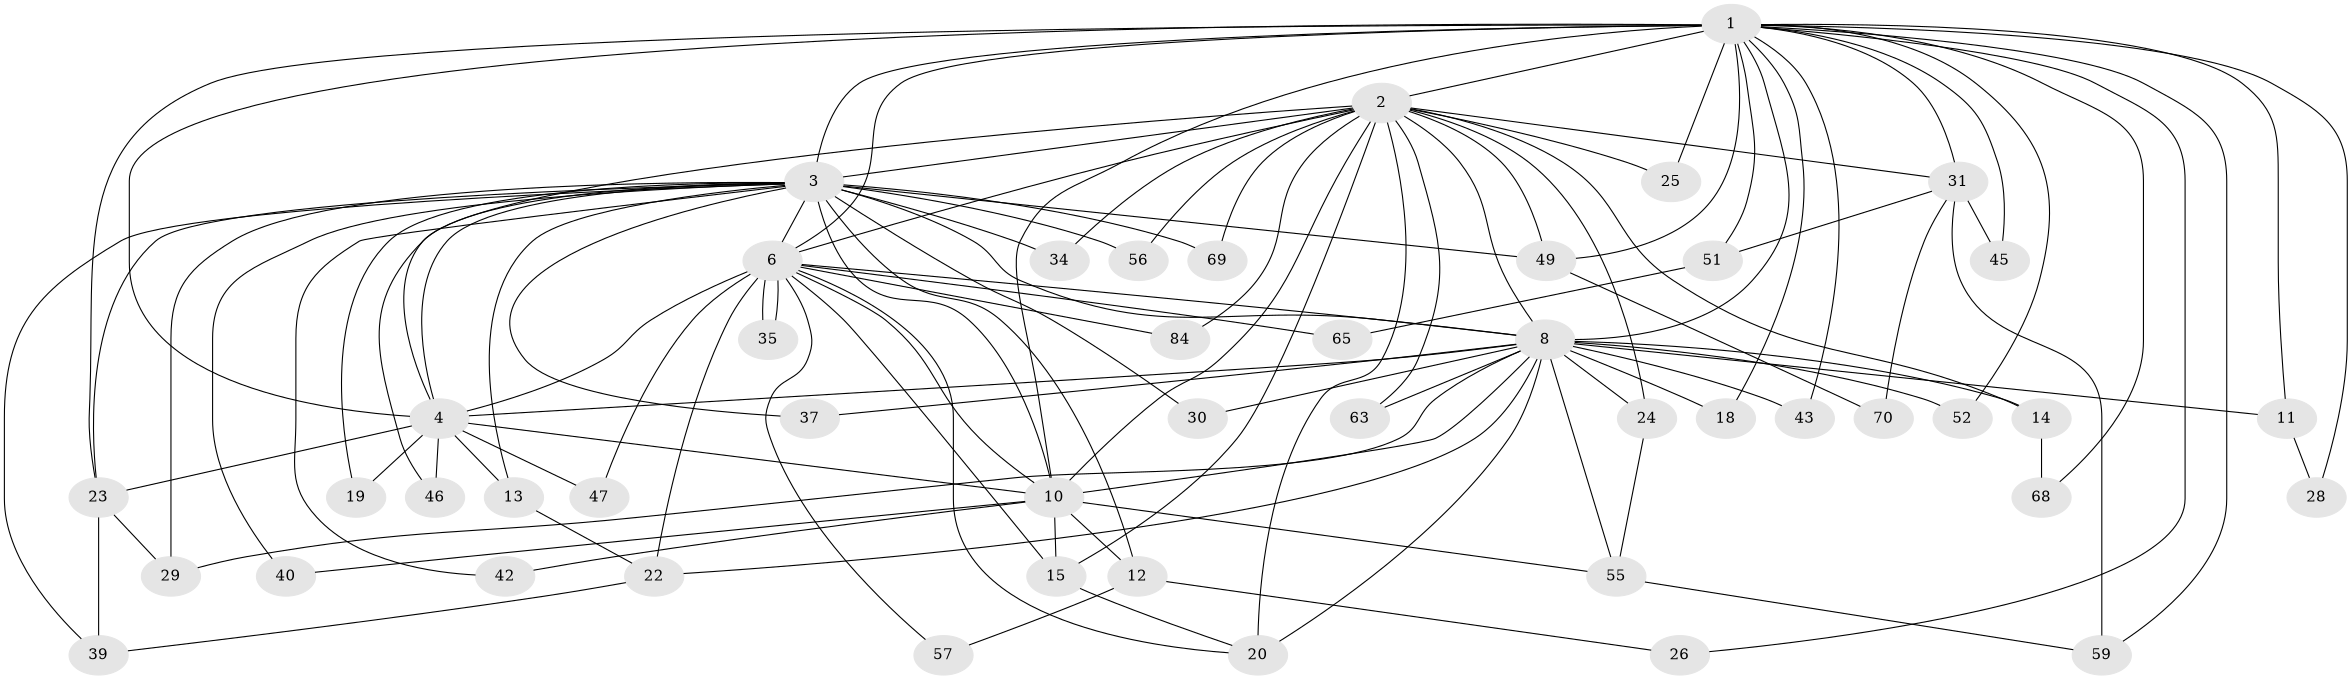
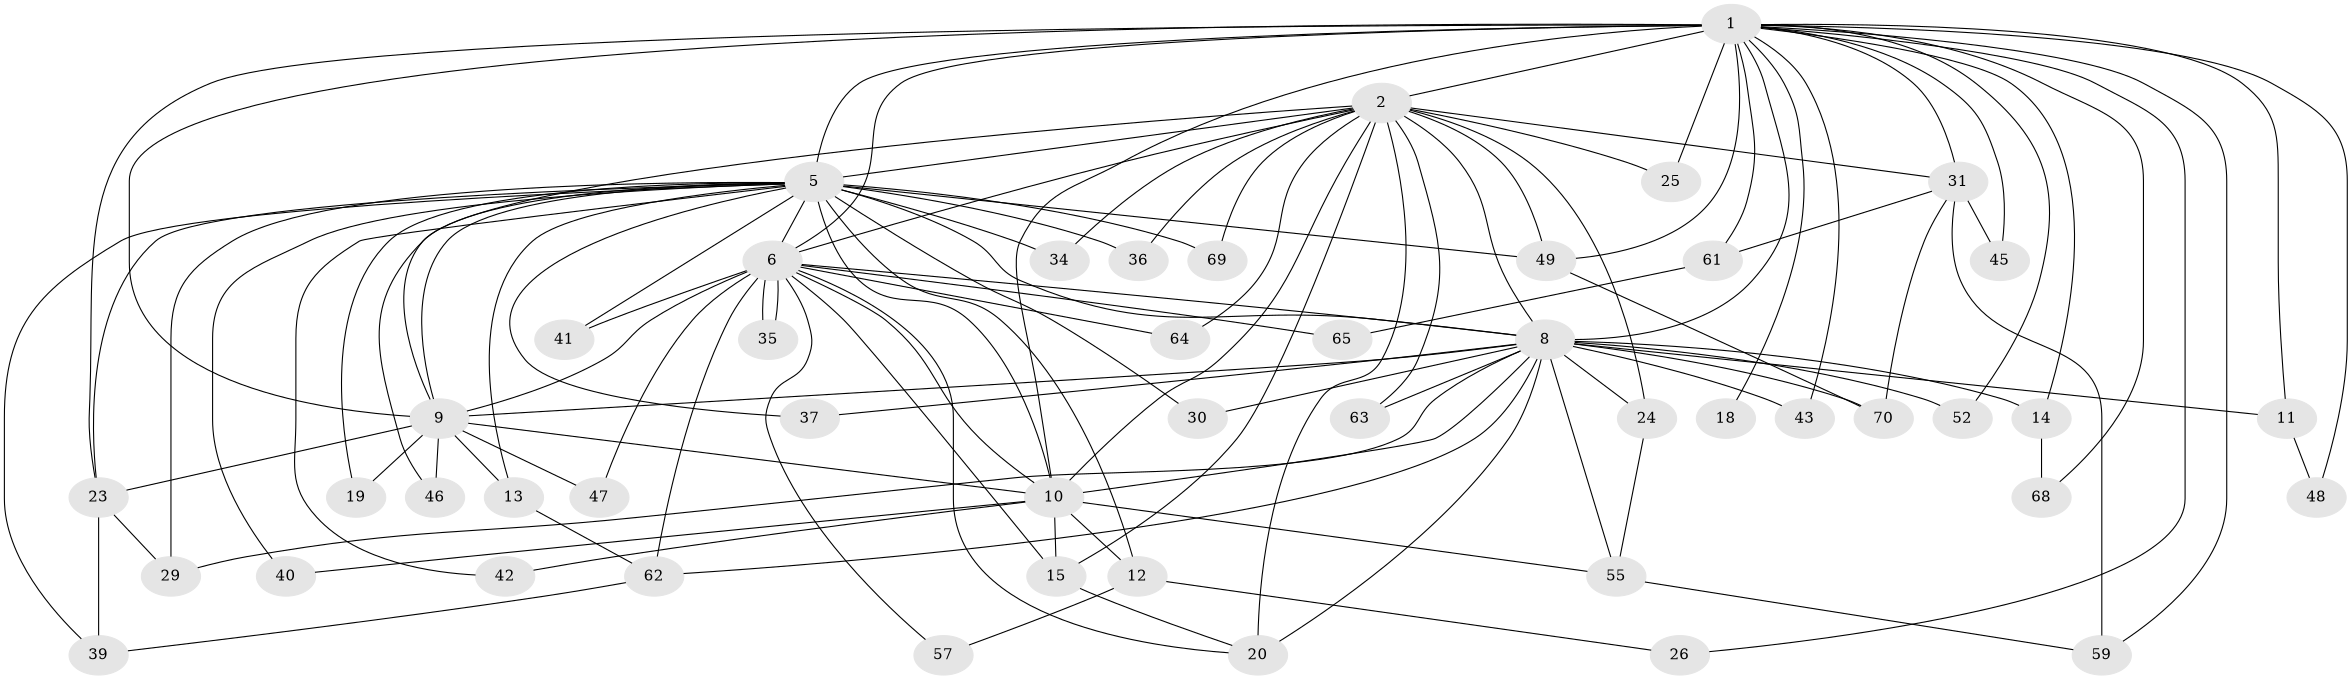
node "3": label "3" -> "5"
node "56": label "56" -> "36"
node "51": label "51" -> "61"
edge "2" -- "14": now "1" -- "14"
node "41": added
node "84": label "84" -> "64"
edge "8" -- "18": now "8" -- "70"
node "4": label "4" -> "9"
node "28": label "28" -> "48"
node "22": label "22" -> "62"
